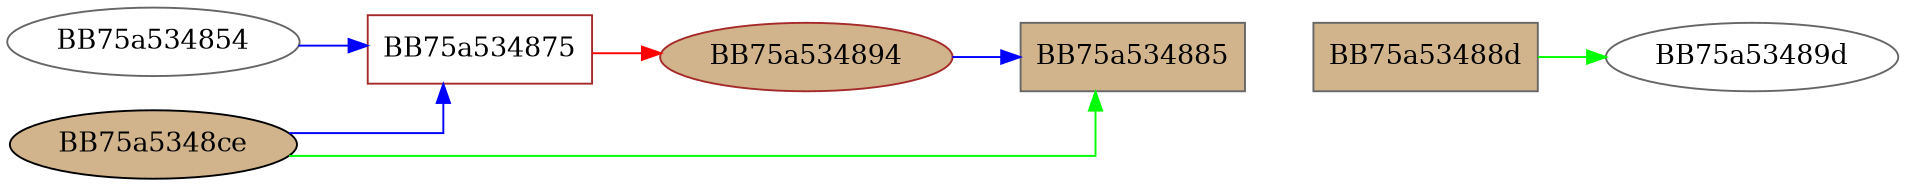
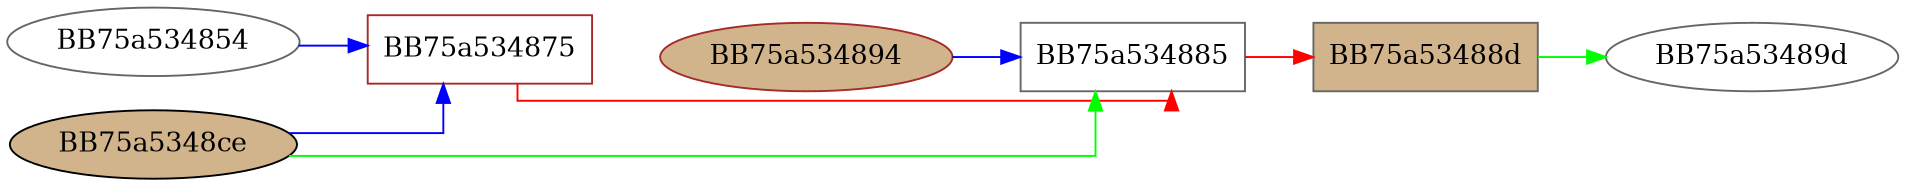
edge "BB75a534875" -> "BB75a534894": now "BB75a534875" -> "BB75a534885"
node "BB75a534885": fillcolor tan -> white
edge "BB75a534885" -> "BB75a53488d": added
